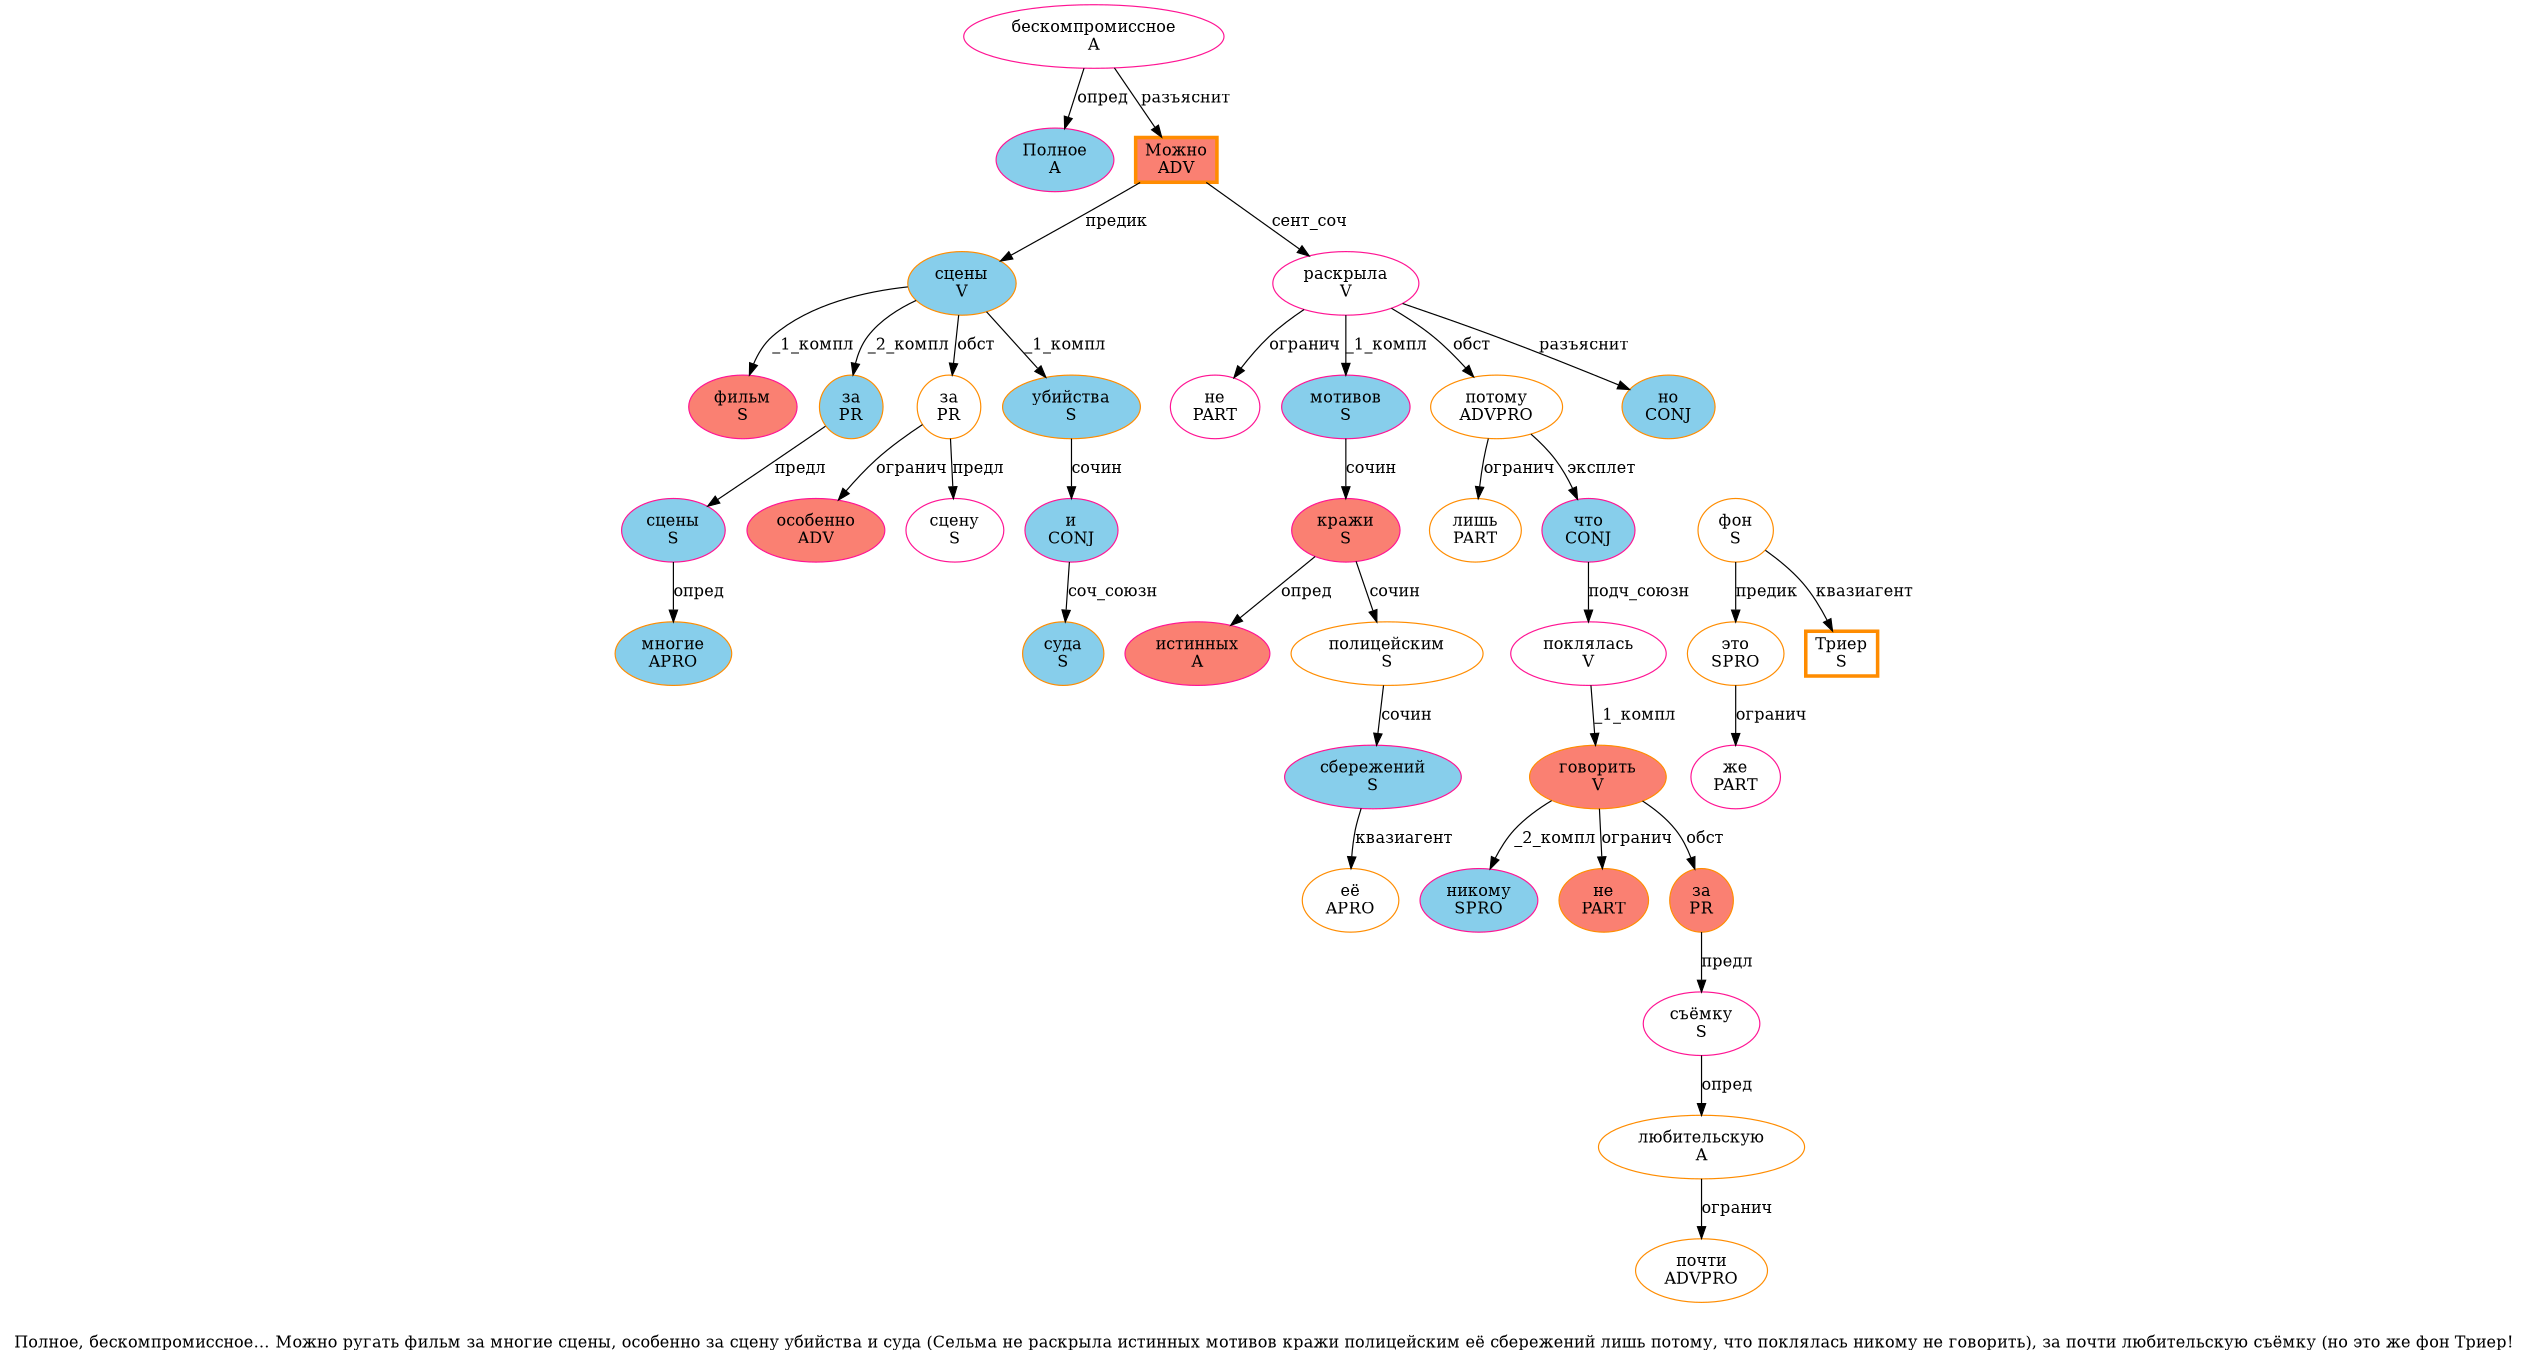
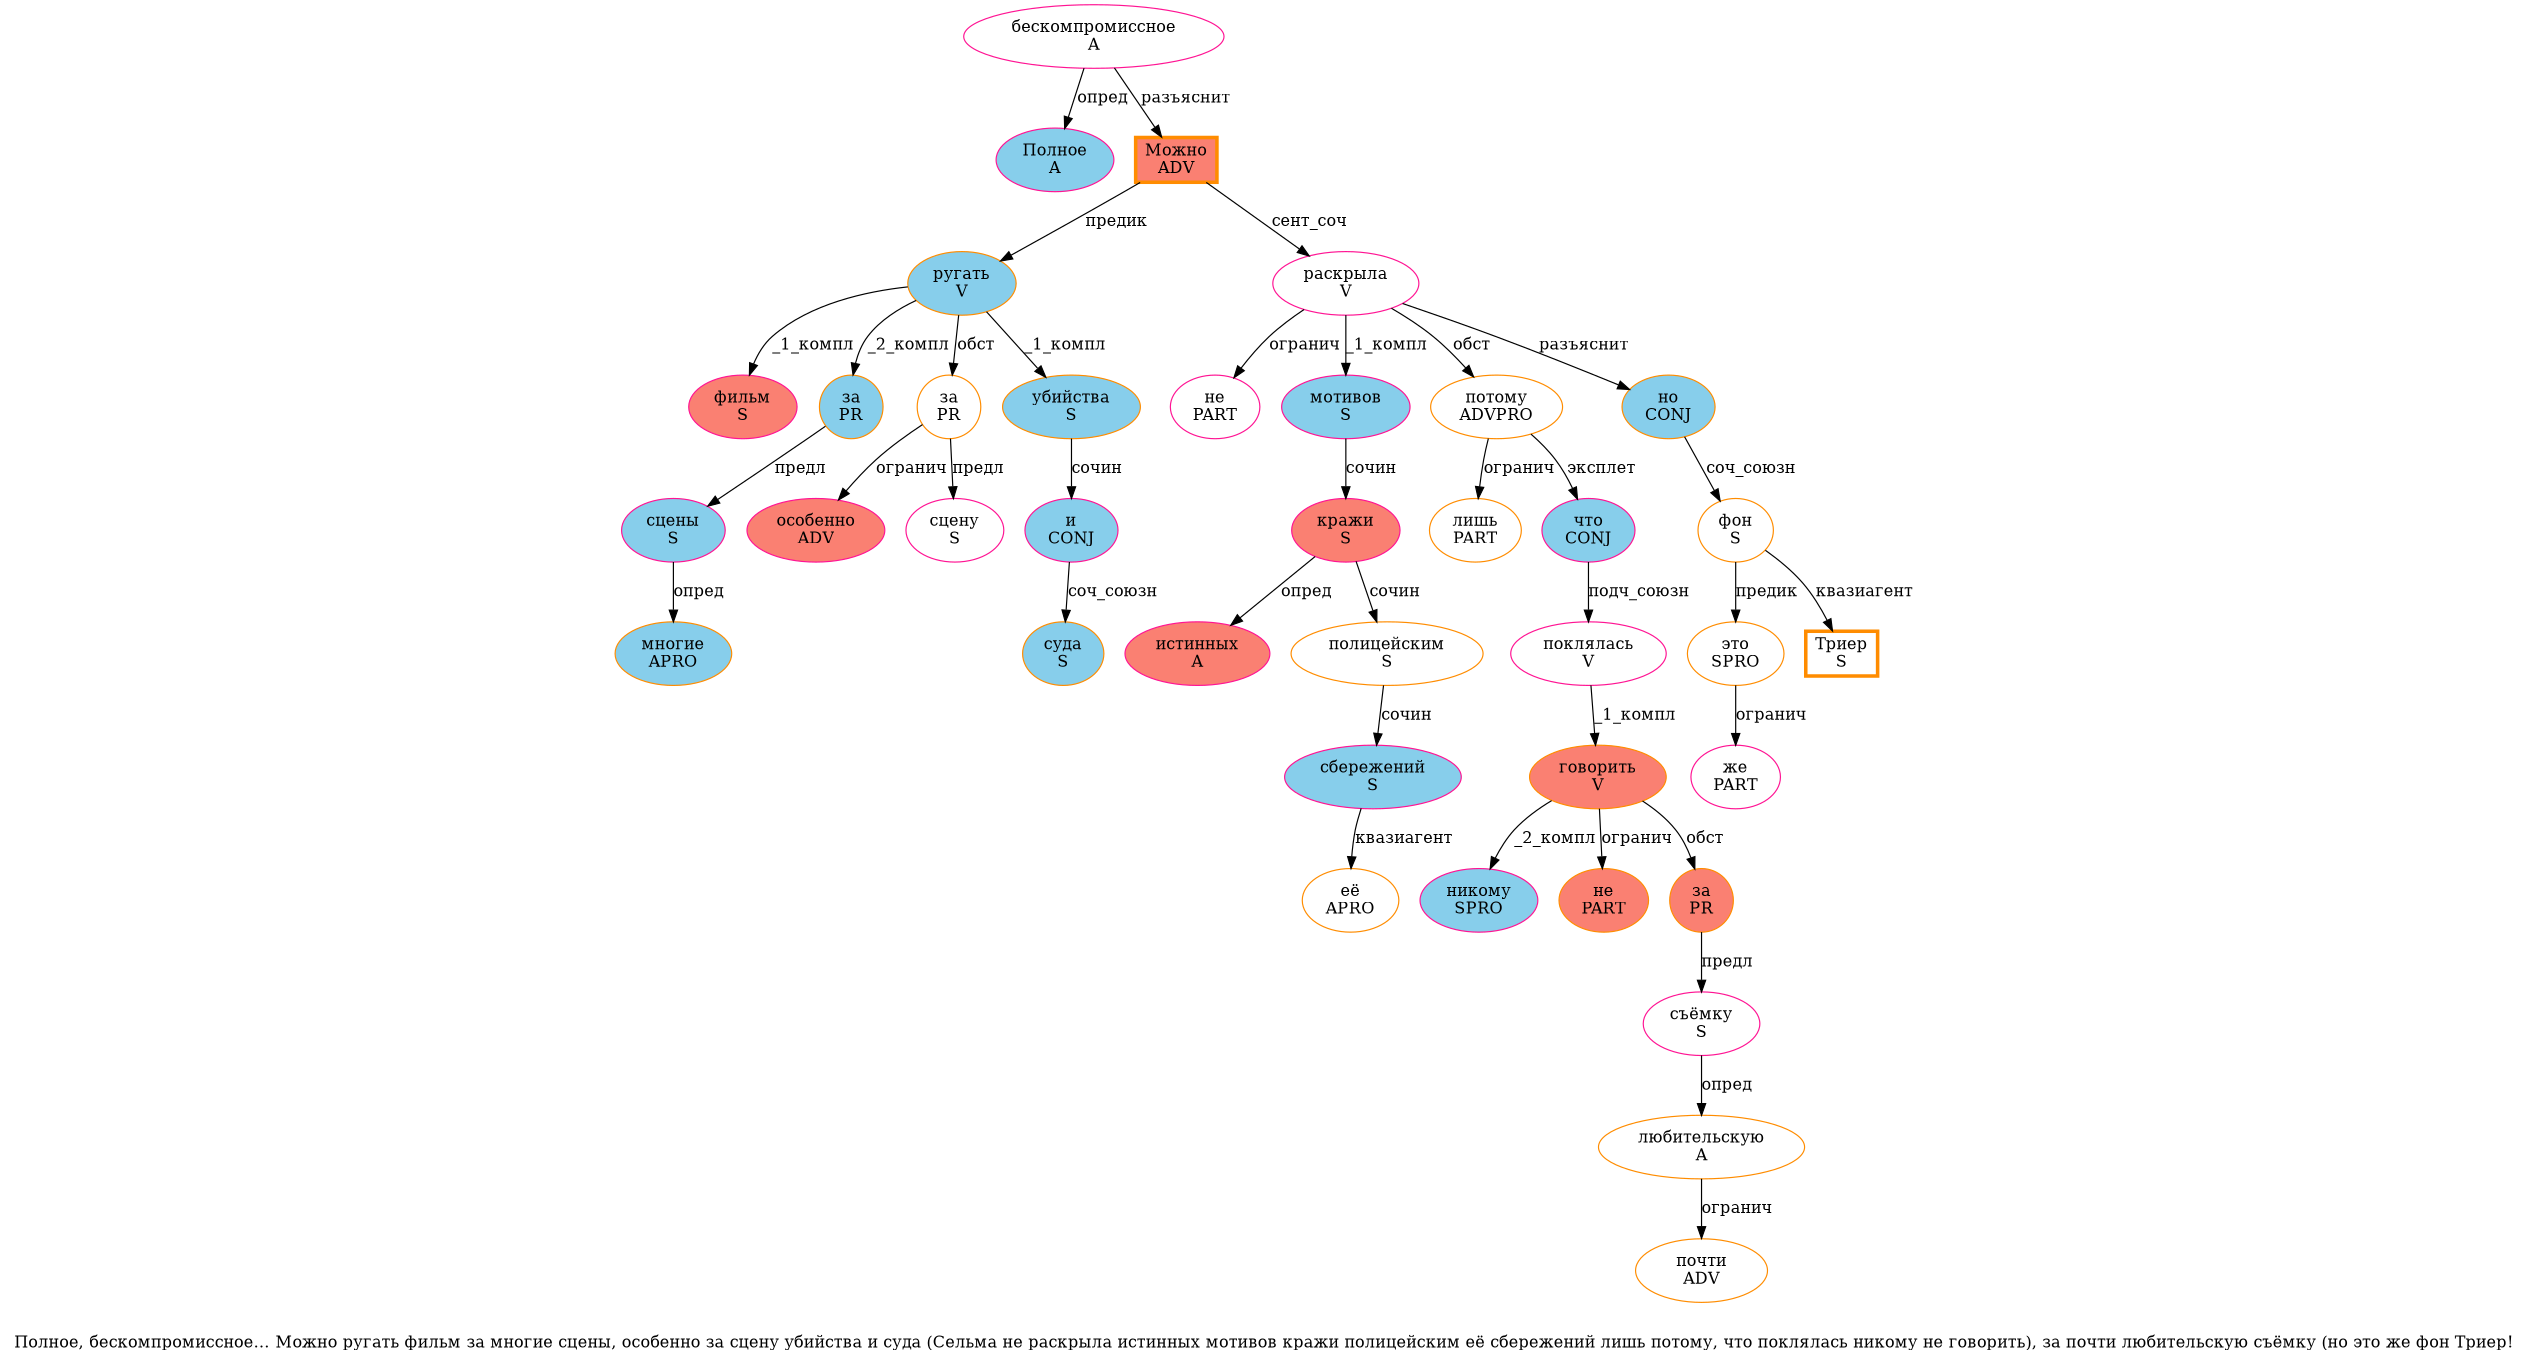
node "сцены V": label "сцены V" -> "ругать V"
edge "но CONJ" -> "фон S": added, label "соч_союзн"
node "почти ADVPRO": label "почти ADVPRO" -> "почти ADV"
